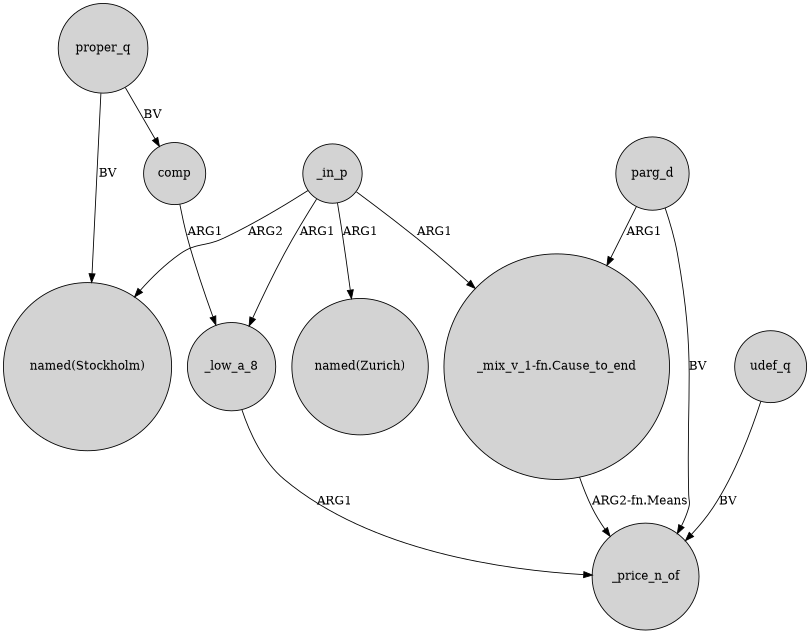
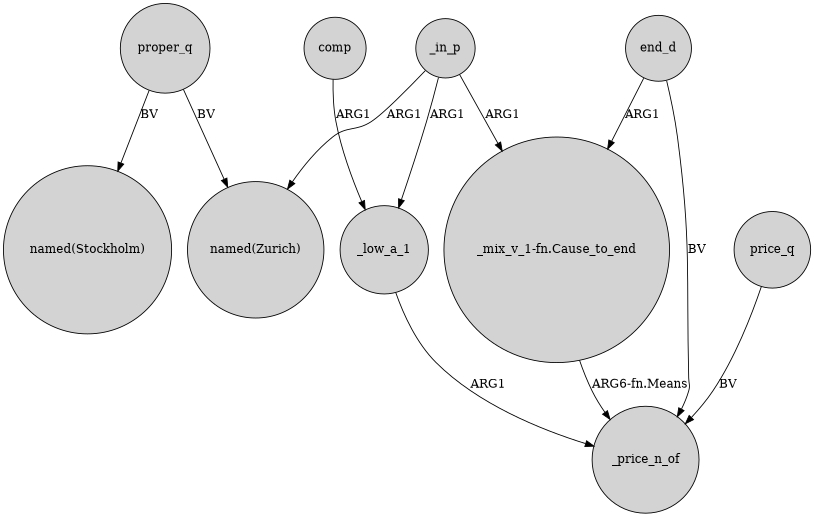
edge "proper_q" -> "comp": now "proper_q" -> "named(Zurich)"
node "parg_d": label "parg_d" -> "end_d"
edge "_in_p" -> "named(Stockholm)": removed, label "ARG2"
node "_low_a_8": label "_low_a_8" -> "_low_a_1"
node "udef_q": label "udef_q" -> "price_q"
edge "_mix_v_1-fn.Cause_to_end" -> "_price_n_of": label "ARG2-fn.Means" -> "ARG6-fn.Means"
